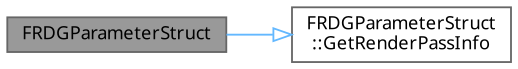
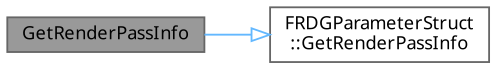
node "FRDGParameterStruct": label "FRDGParameterStruct" -> "GetRenderPassInfo"
